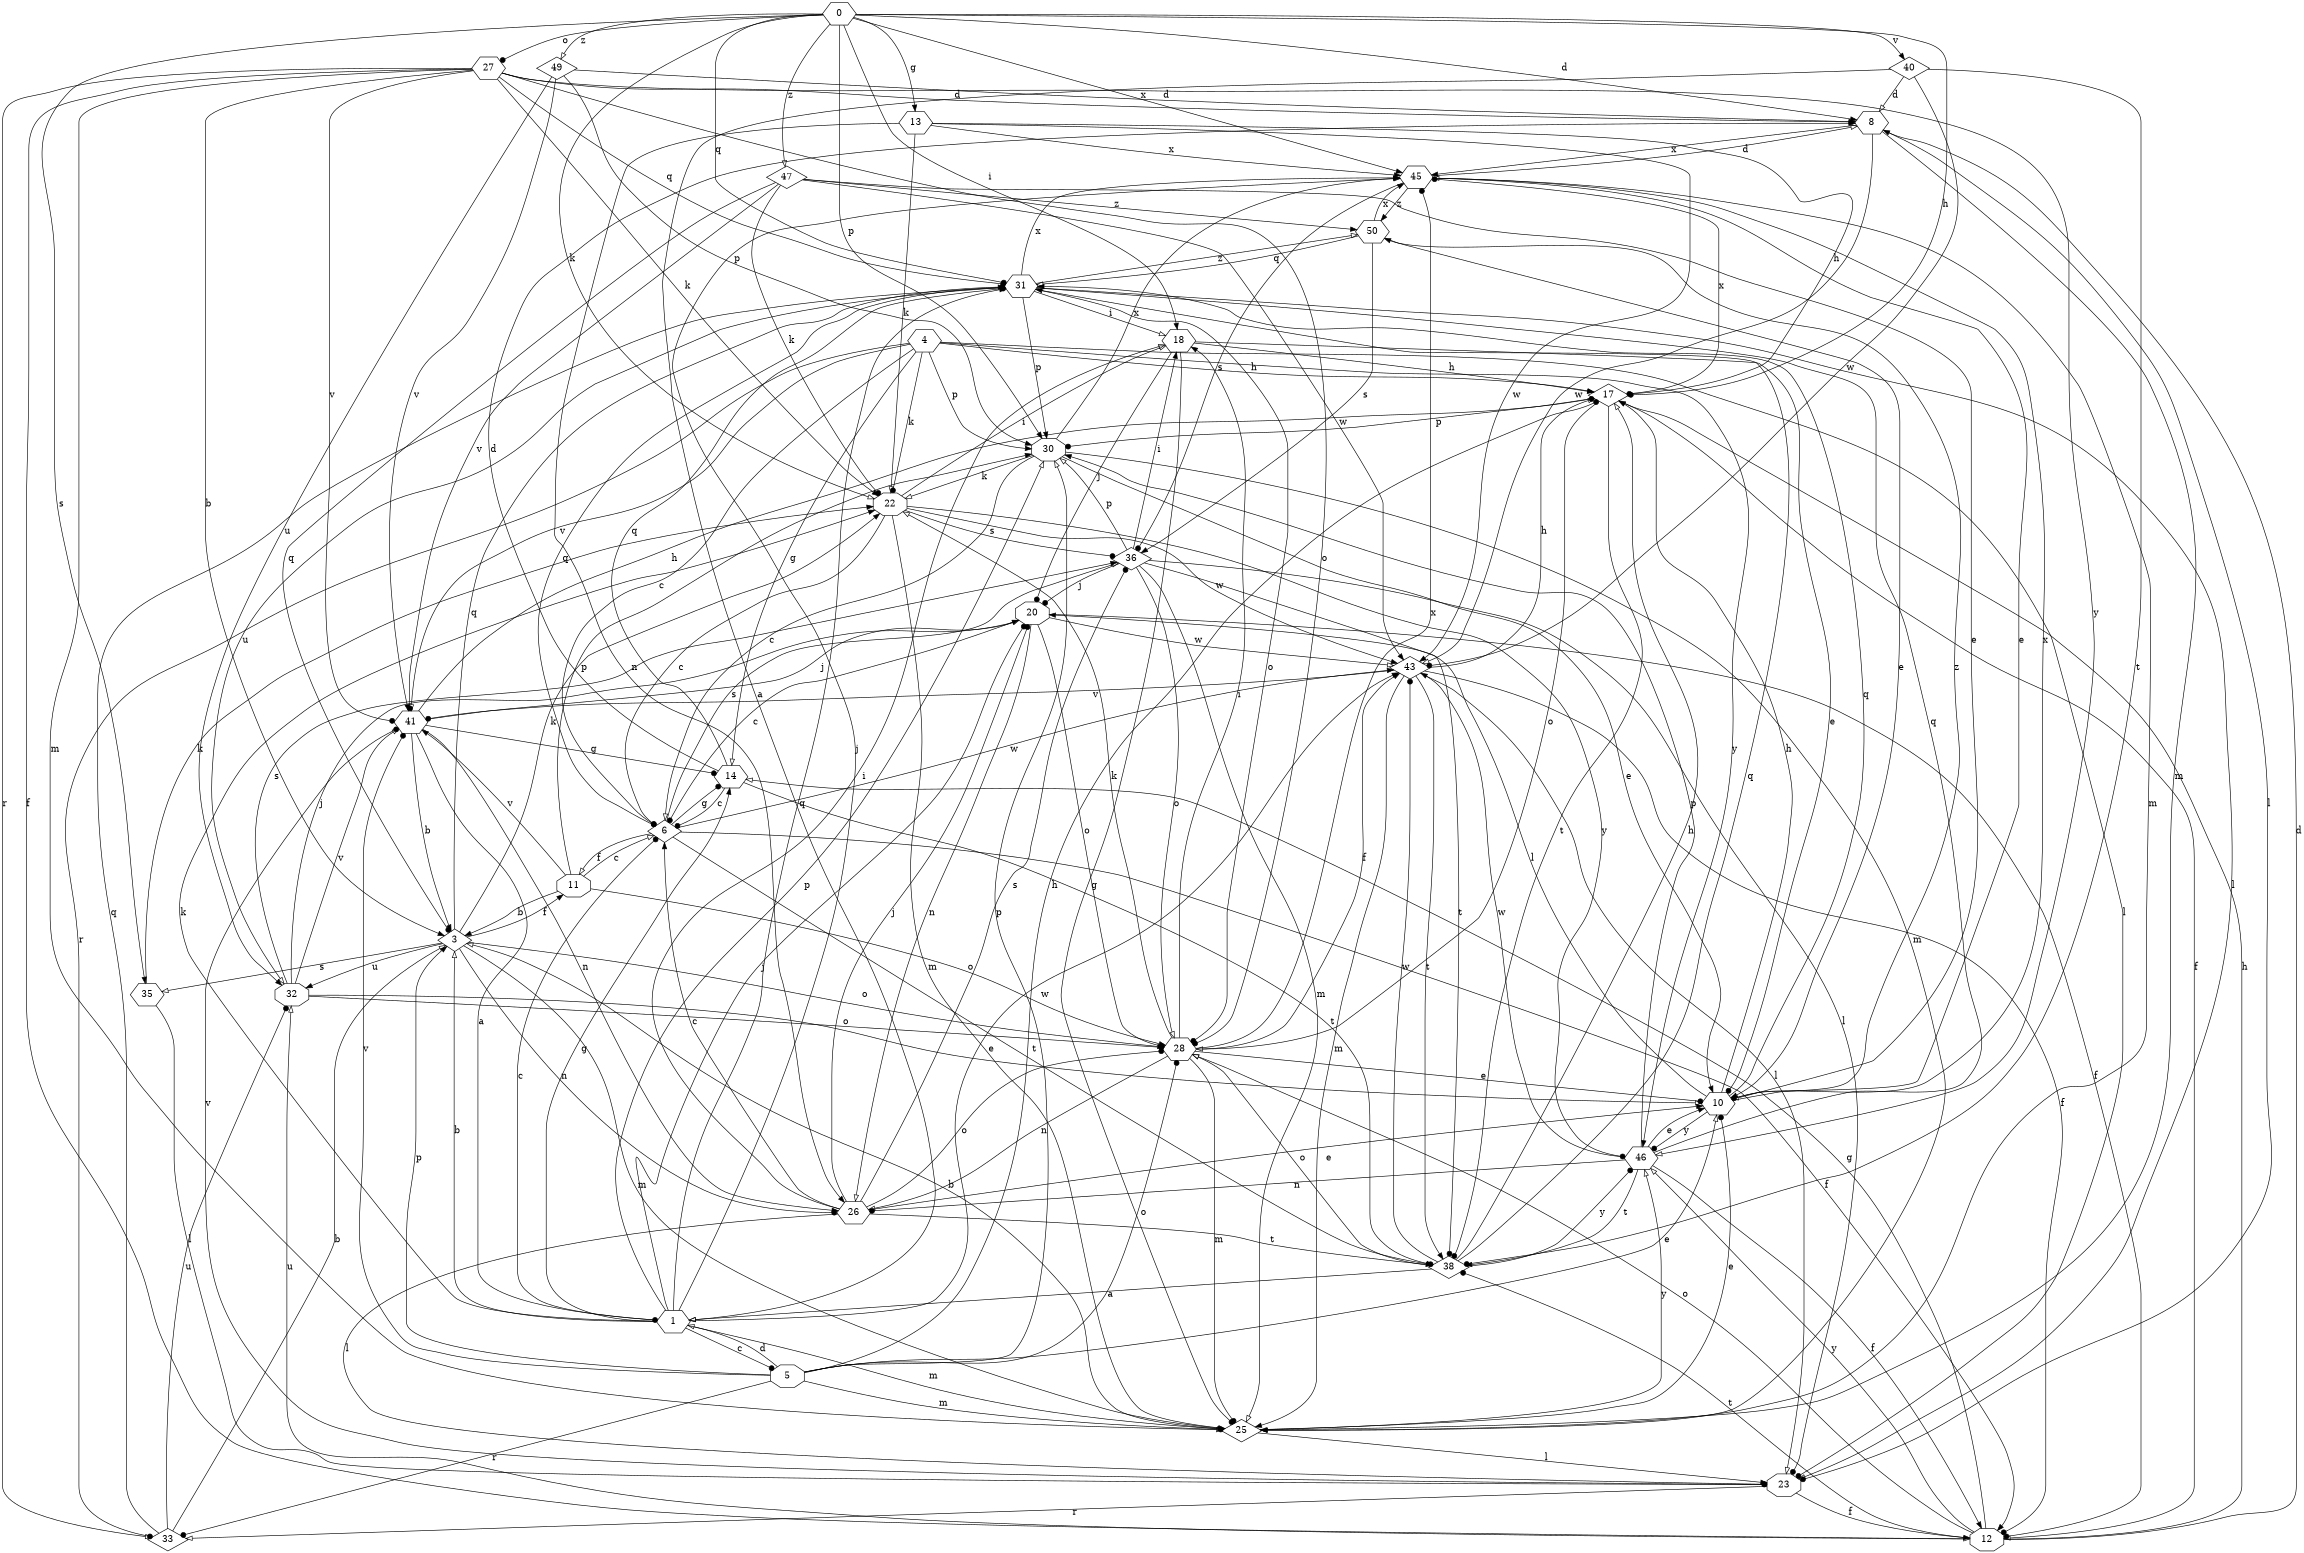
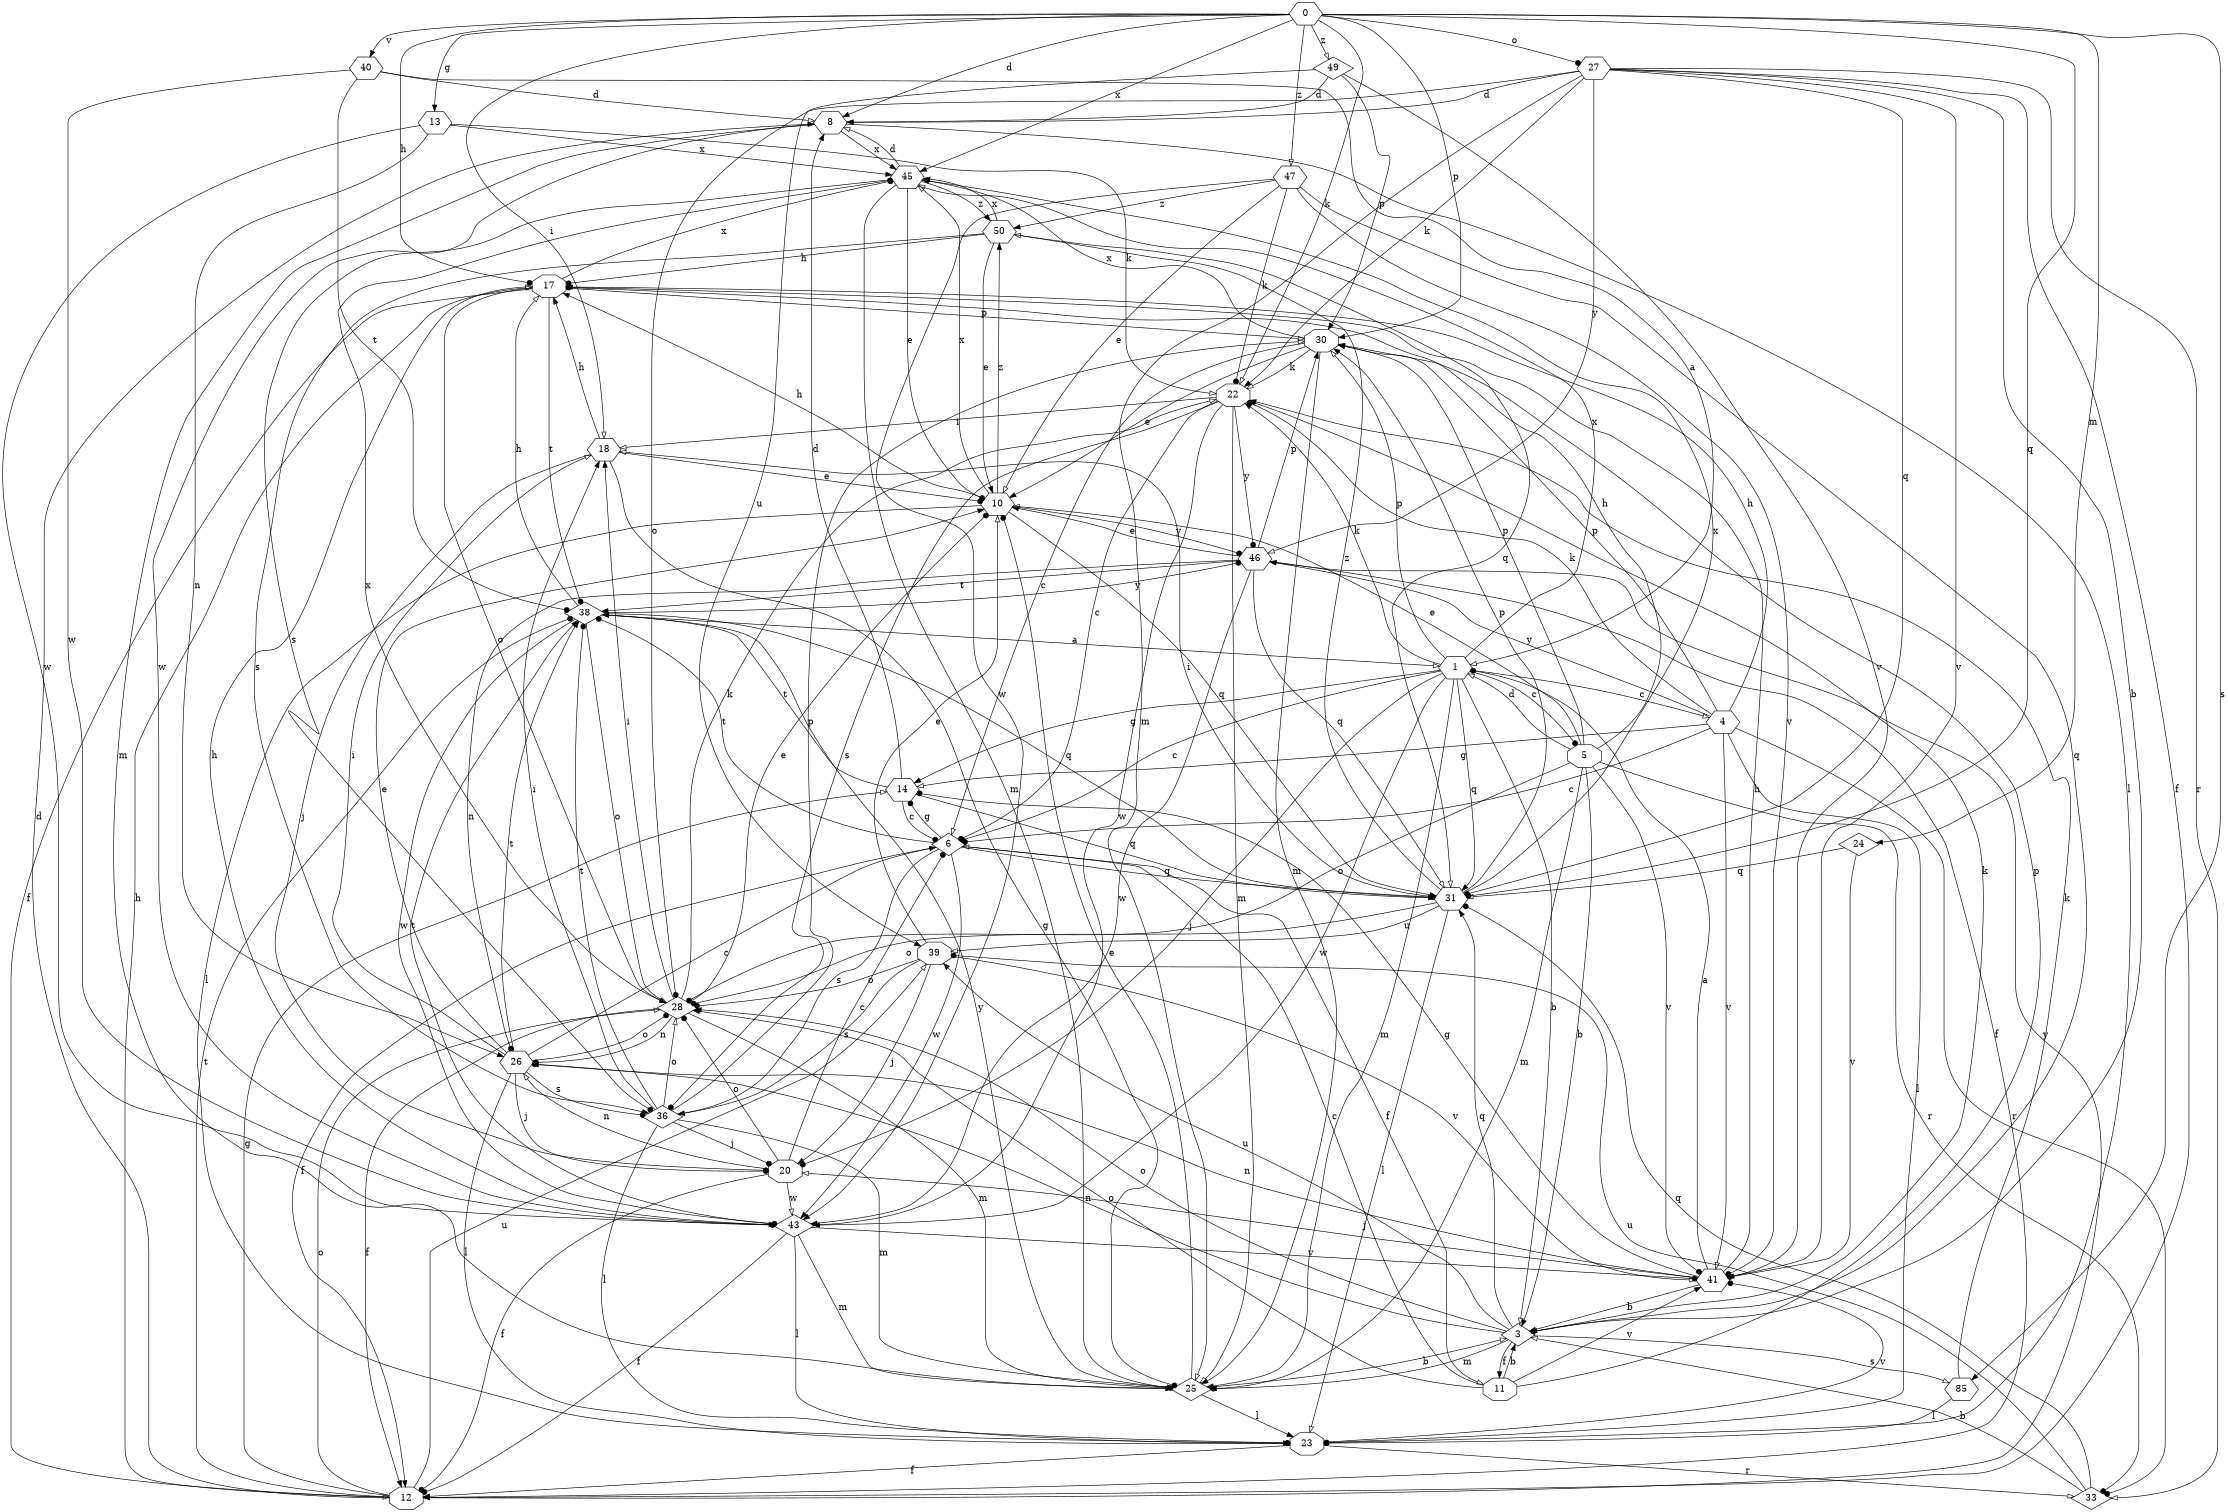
node "40": shape diamond -> hexagon
edge "13" -> "17": now "50" -> "17"
node "47": shape diamond -> hexagon
edge "0" -> "18": arrowhead normal -> onormal
node "17": shape diamond -> octagon
edge "17" -> "30": arrowhead dot -> onormal
edge "14" -> "31": arrowhead dot -> onormal
edge "1" -> "4": added, label "c"
edge "10" -> "20": now "10" -> "23"
edge "1" -> "45": label "j" -> "x"
edge "17" -> "28": arrowhead onormal -> normal
node "24": added
edge "28" -> "43": now "28" -> "12"
node "35": label "35" -> "85"
node "32": label "32" -> "39"
node "28": shape hexagon -> diamond
edge "28" -> "26": arrowhead onormal -> dot
edge "5" -> "3": label "p" -> "b"
edge "25" -> "46": now "25" -> "38"
